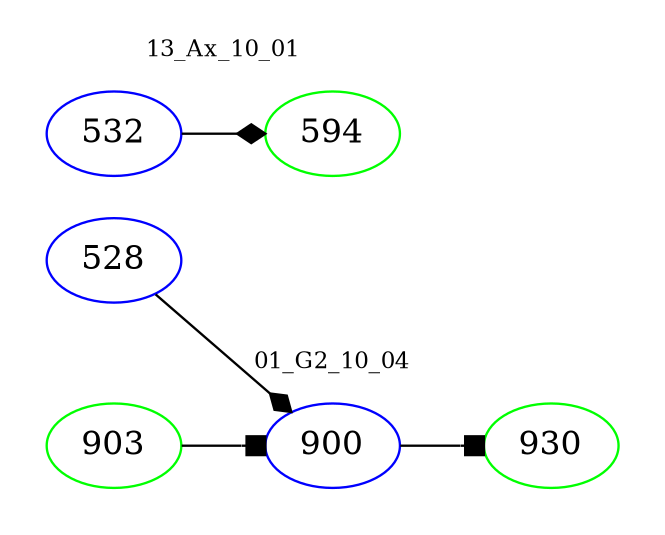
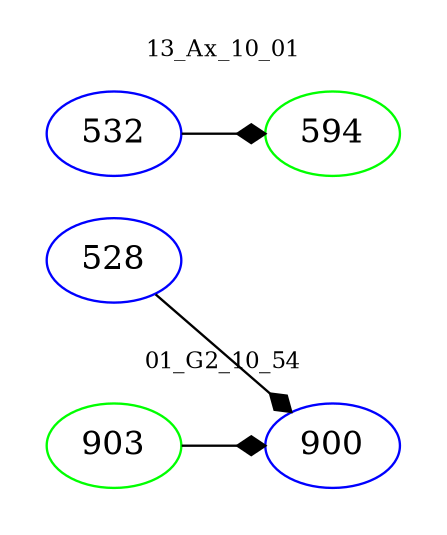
cluster "01_G2_10_04": label "01_G2_10_04" -> "01_G2_10_54"
edge "903" -> "900": arrowhead box -> diamond
node "930": removed
